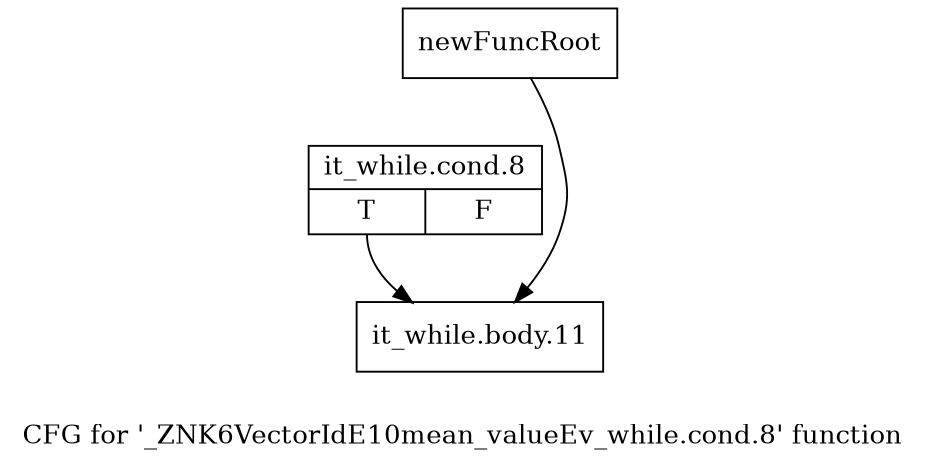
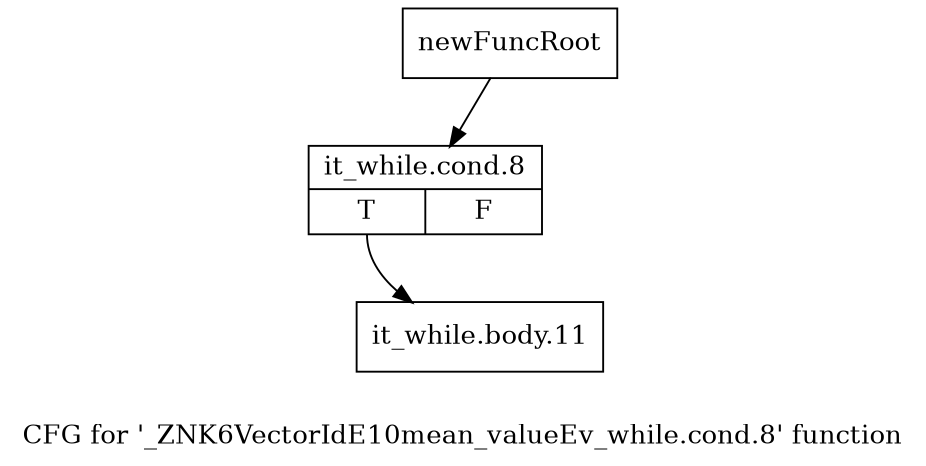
edge "newFuncRoot" -> "it_while.body.11": now "newFuncRoot" -> "it_while.cond.8"
